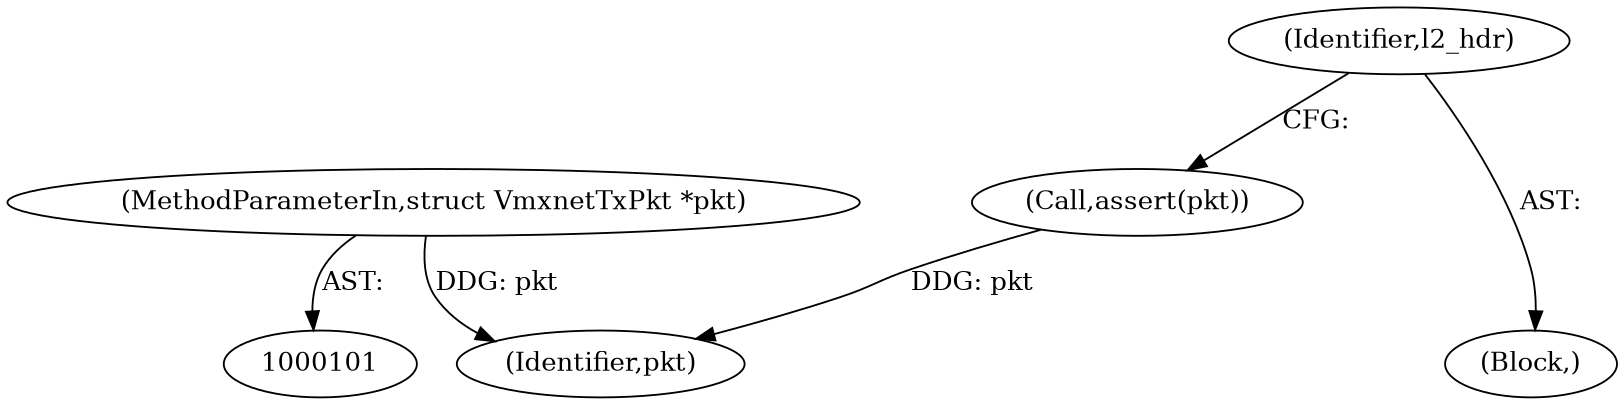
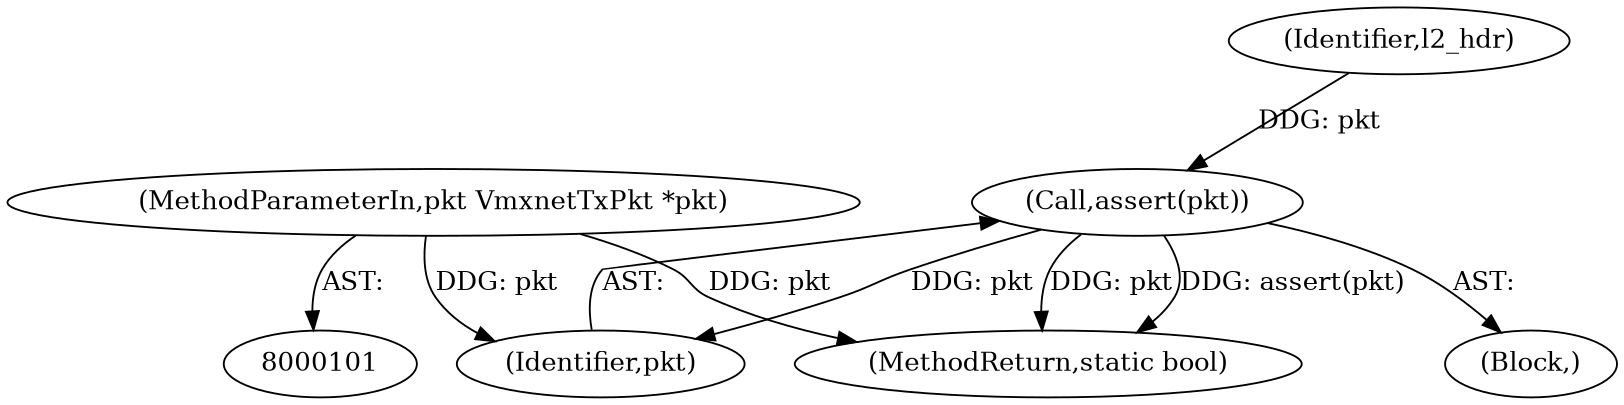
edge "(Identifier,l2_hdr)" -> "(Call,assert(pkt))": label "CFG: " -> "DDG: pkt"
edge "(Identifier,l2_hdr)" -> "(Block,)": now "(Call,assert(pkt))" -> "(Block,)"
node "(MethodParameterIn,struct VmxnetTxPkt *pkt)": label "(MethodParameterIn,struct VmxnetTxPkt *pkt)" -> "(MethodParameterIn,pkt VmxnetTxPkt *pkt)"
edge "(Identifier,pkt)" -> "(Call,assert(pkt))": added, label "AST:"
node "1000101": label "1000101" -> "8000101"
node "(MethodReturn,static bool)": added
